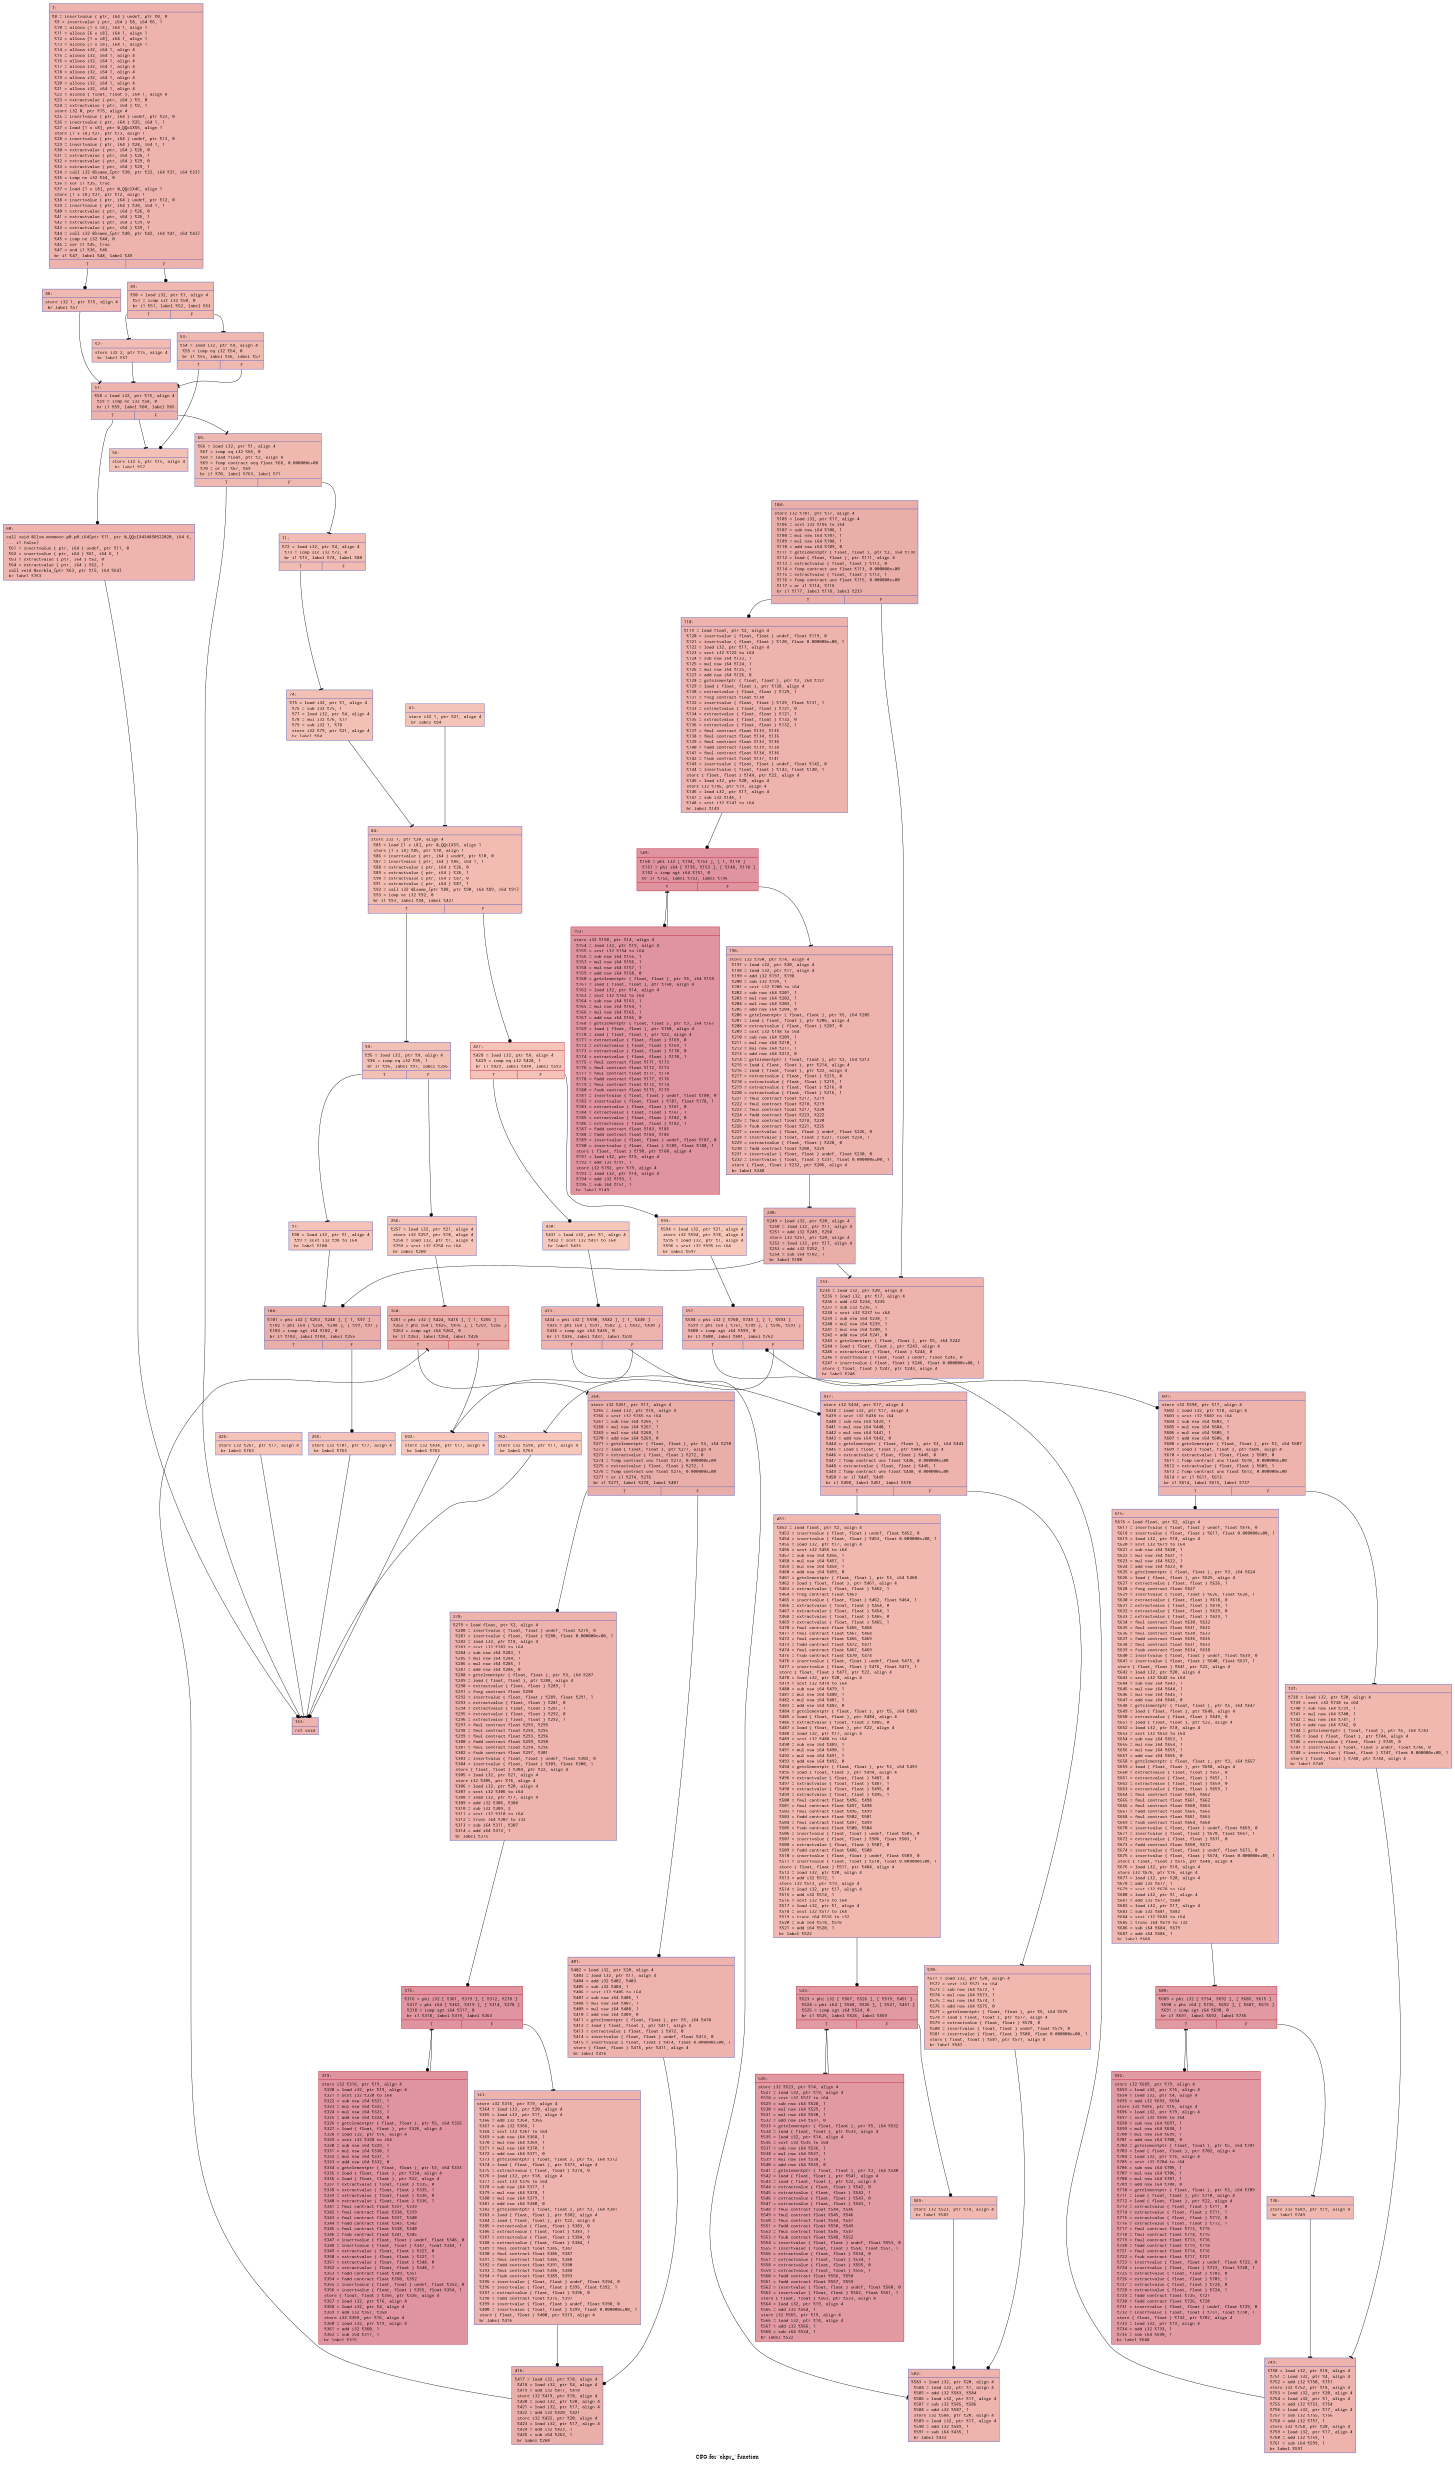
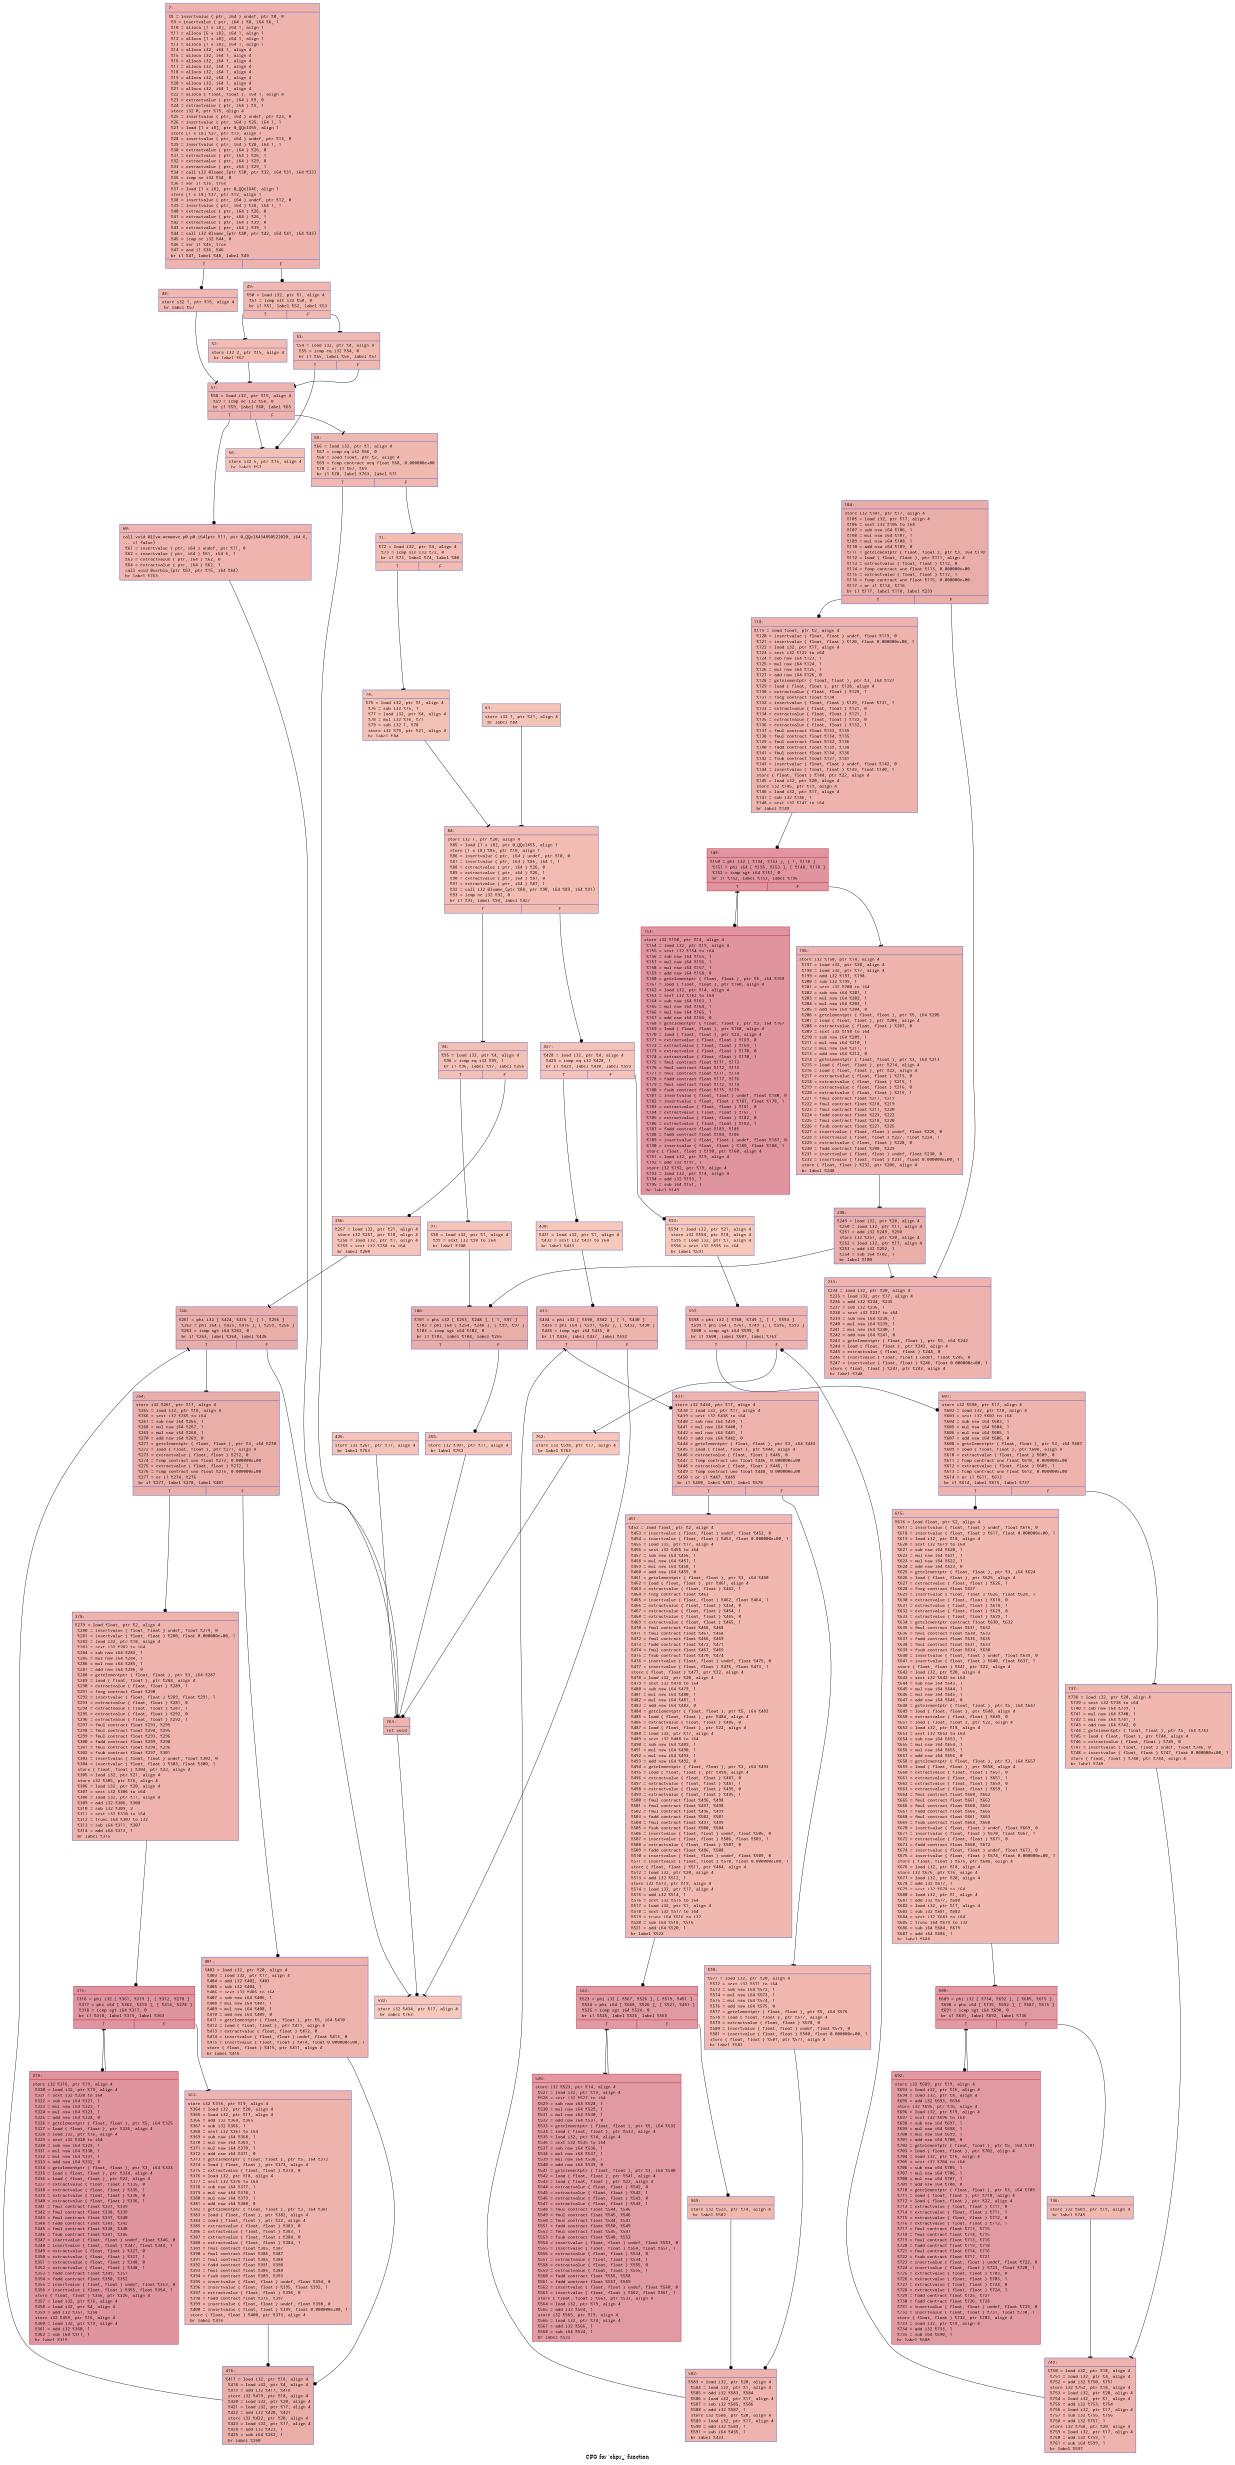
node "427:": color #b70d28ff -> #3d50c3ff
node "260:": color #b70d28ff -> #3d50c3ff
edge "592:" -> "763:": reversed
node "615:": text "%634 = fmul contract float %630, %632" -> "%634 = getelementptr contract float %630, %632"
node "451:": text "%492 = mul nsw i64 %491, 1" -> "%492 = mul nsw i64 %493, 1"
edge "433:" -> "582:": reversed
